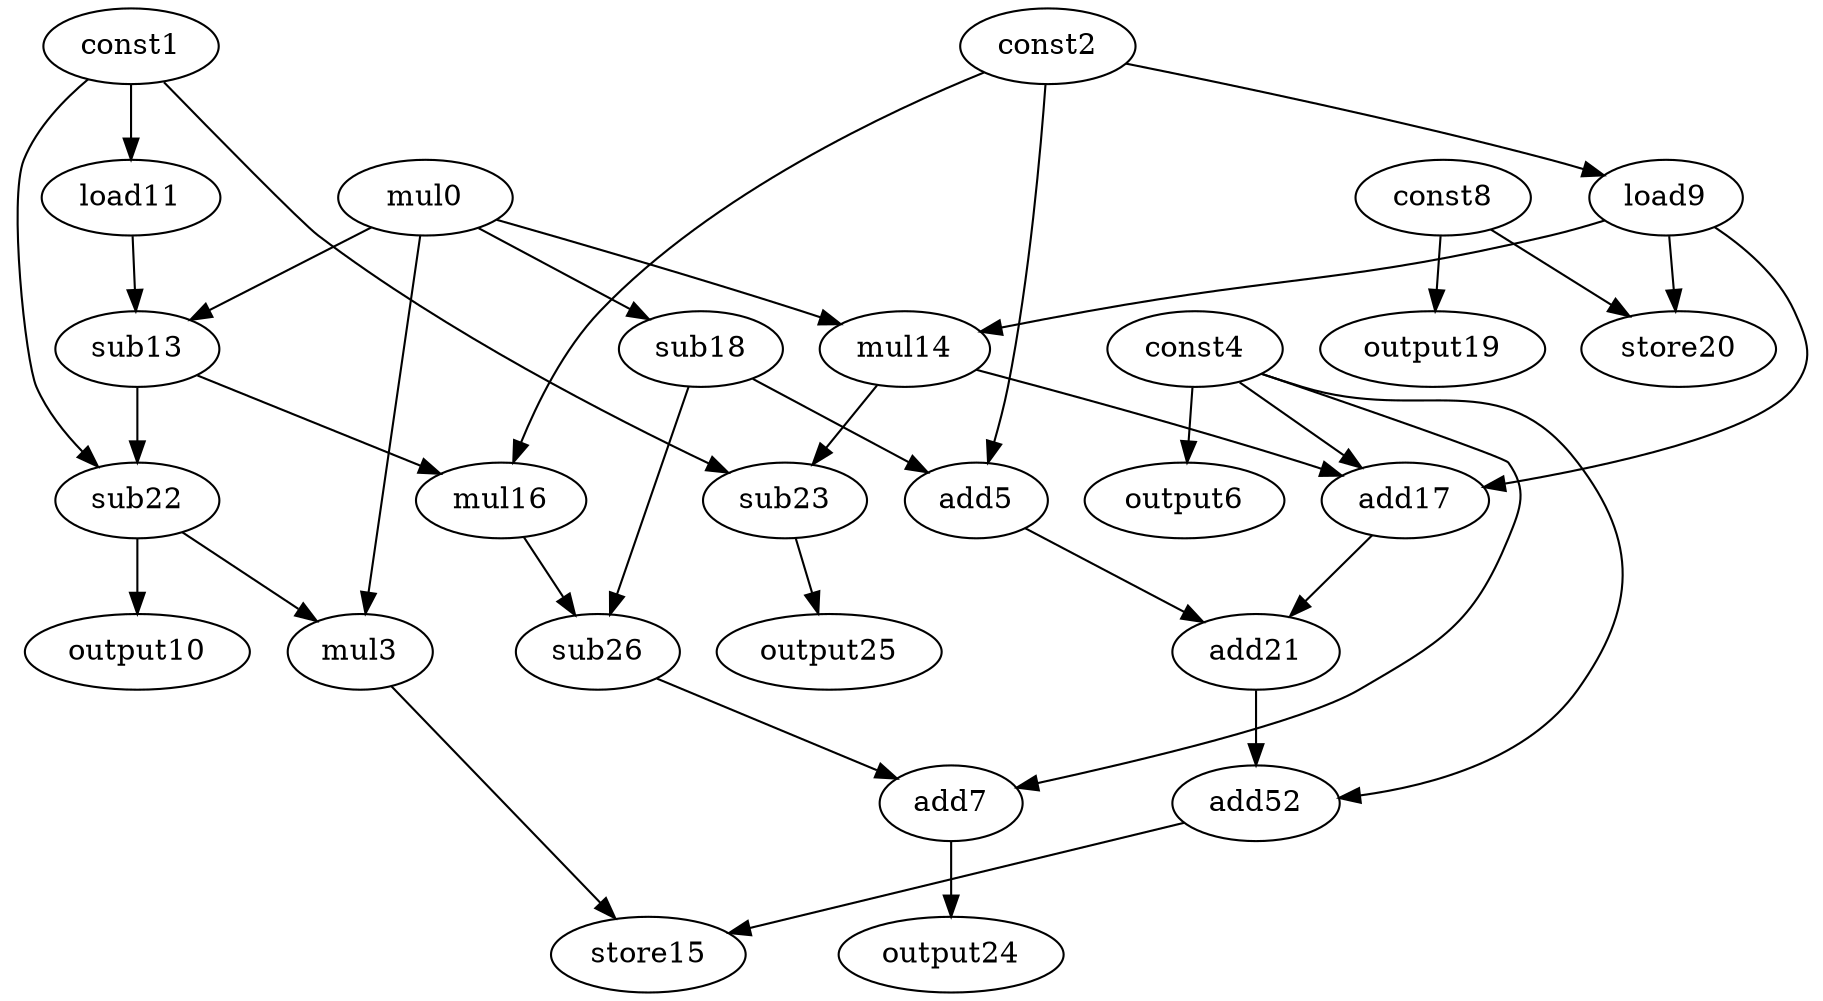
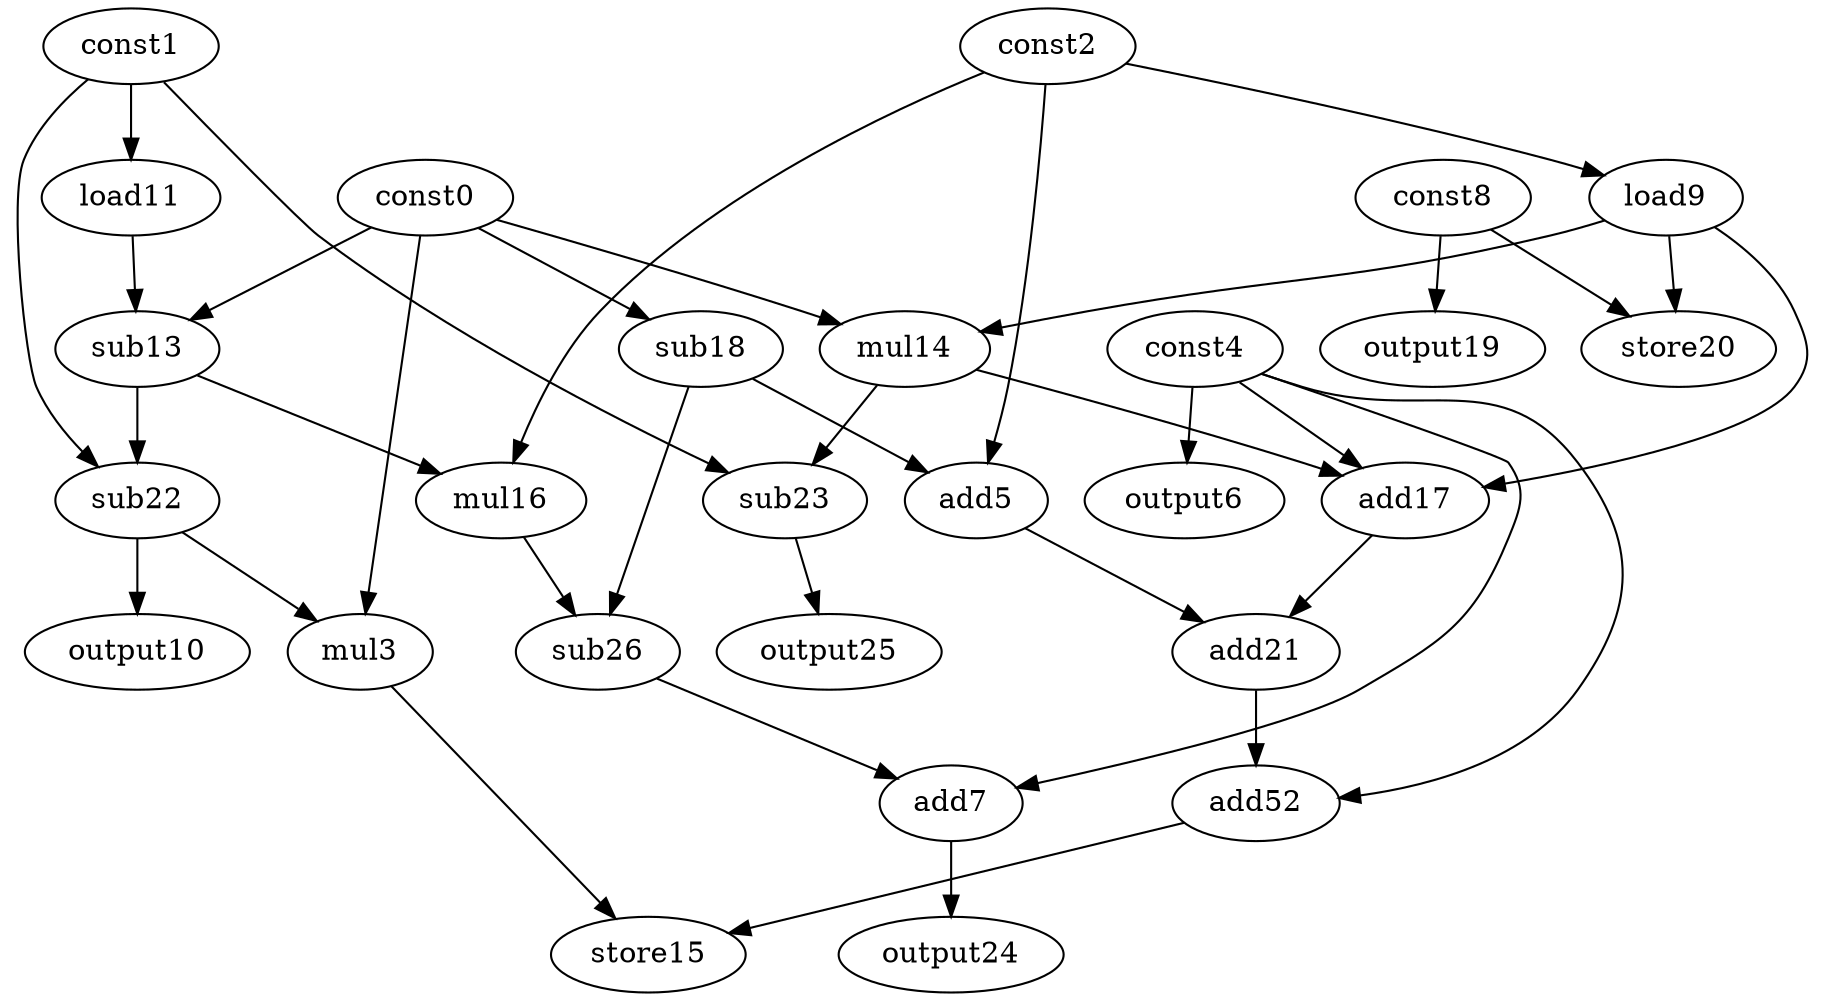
node "mul0": label "mul0" -> "const0"
